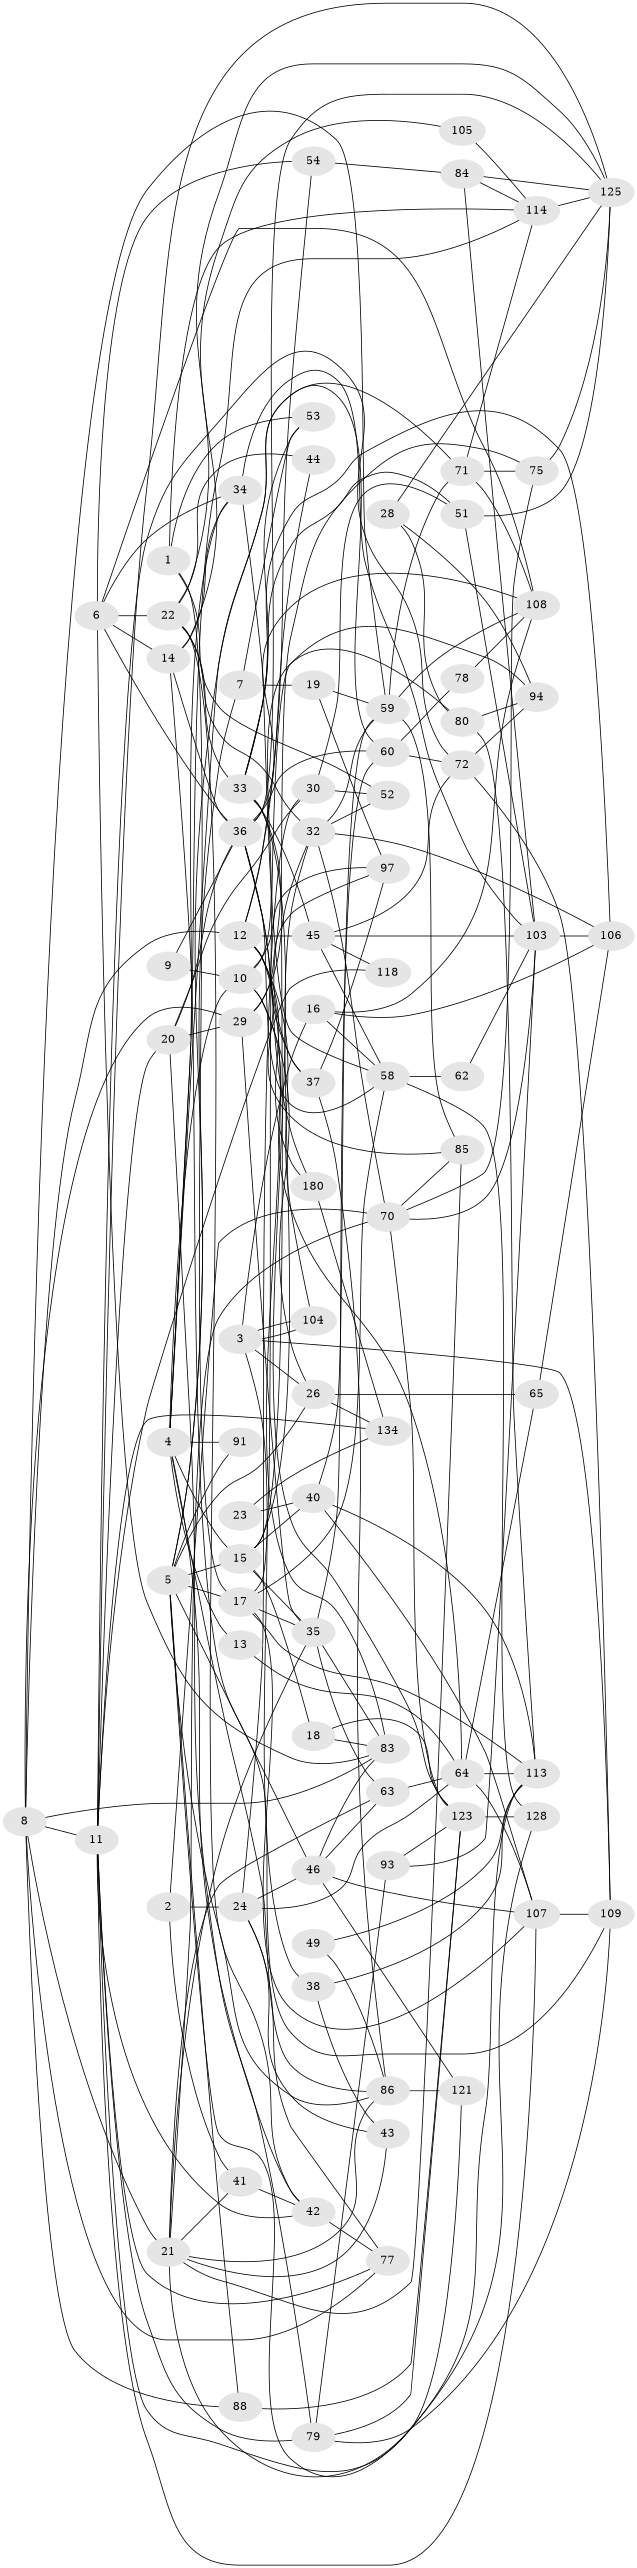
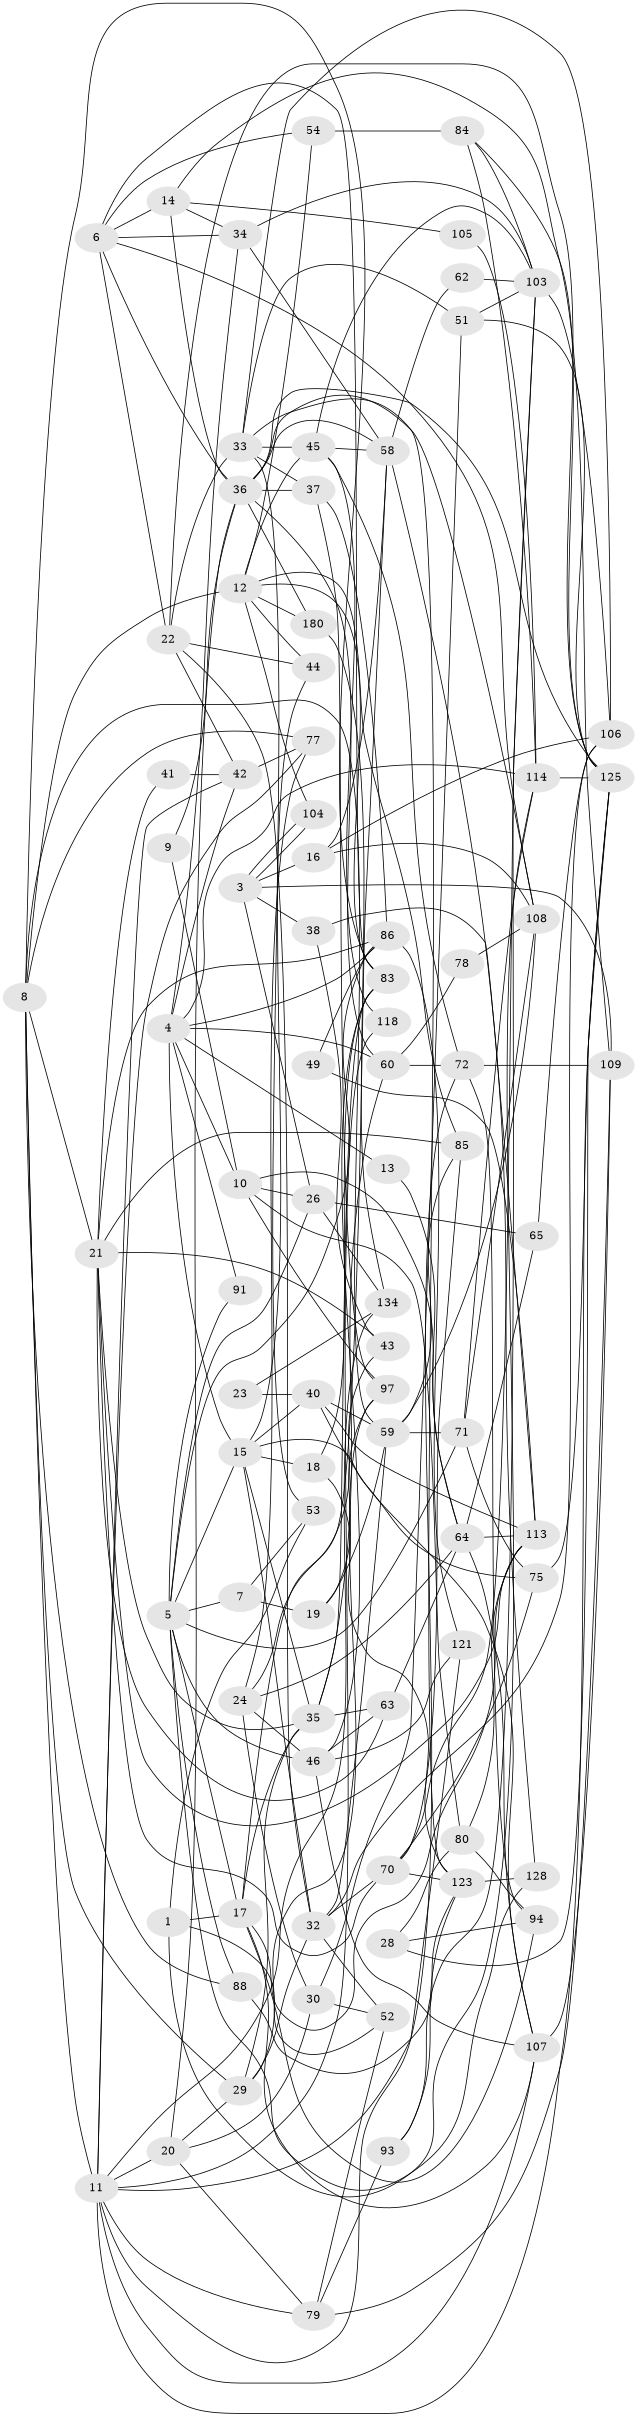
edge "44" -- "15": added
node "2": removed
edge "123" -- "79": now "52" -- "79"
